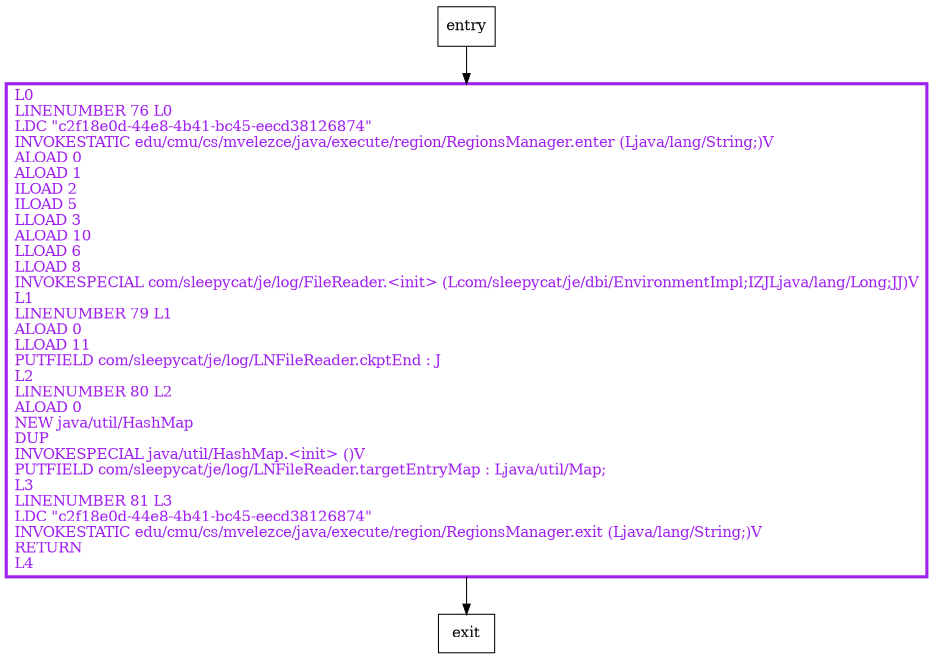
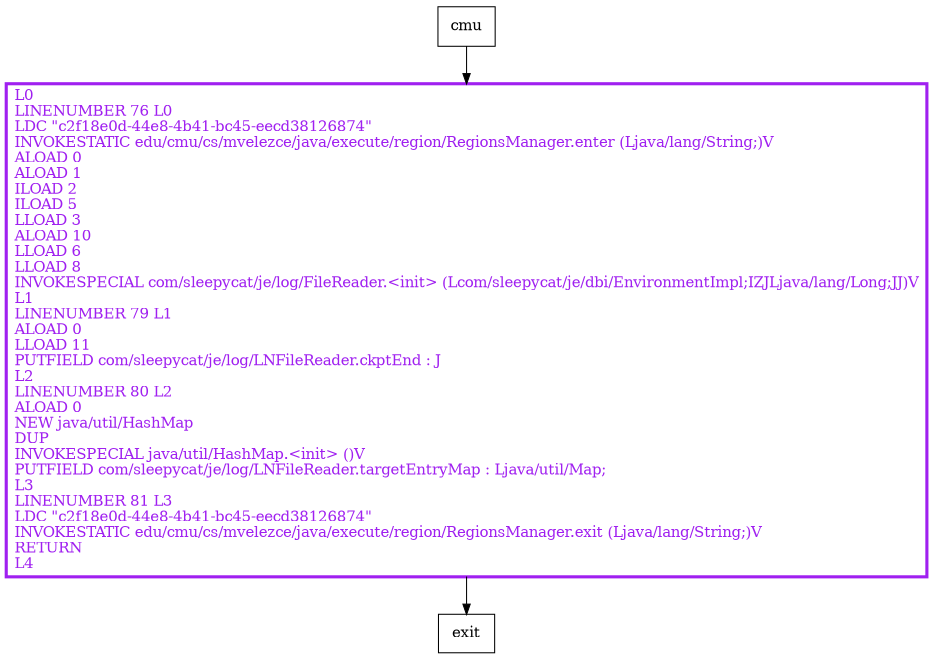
node "entry": label "entry" -> "cmu"
